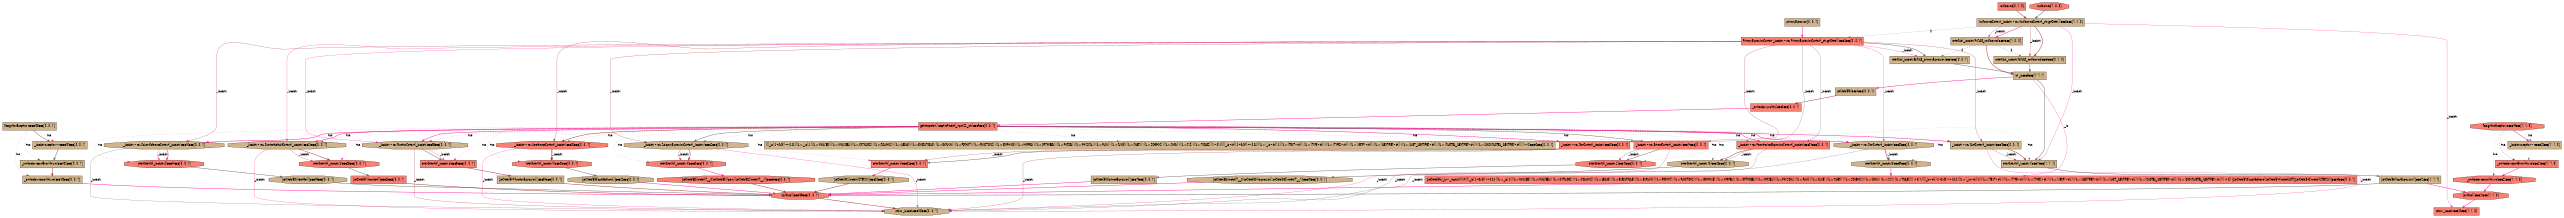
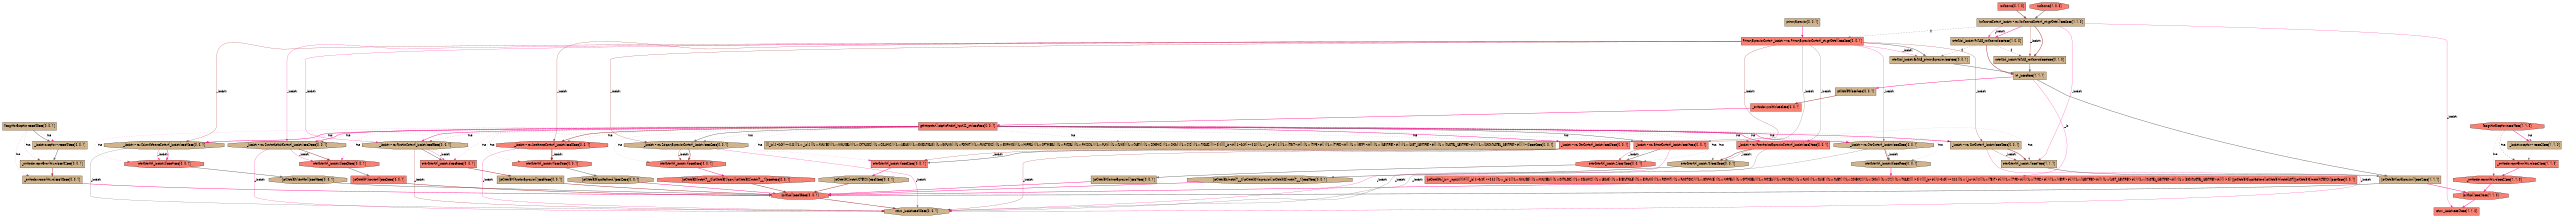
edge "int _la@@@5@@@['1', '1', '1']" -> "enterOuterAlt(_localctx,1)@@@11@@@['1', '1', '1']": now "int _la@@@5@@@['1', '1', '1']" -> "{setState(569)castExpression()}@@@12@@@['1', '1', '1']"
